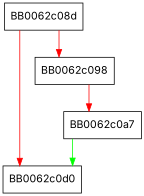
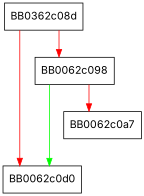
node "BB0062c08d": label "BB0062c08d" -> "BB0362c08d"
edge "BB0062c0a7" -> "BB0062c0d0": now "BB0062c098" -> "BB0062c0d0"
